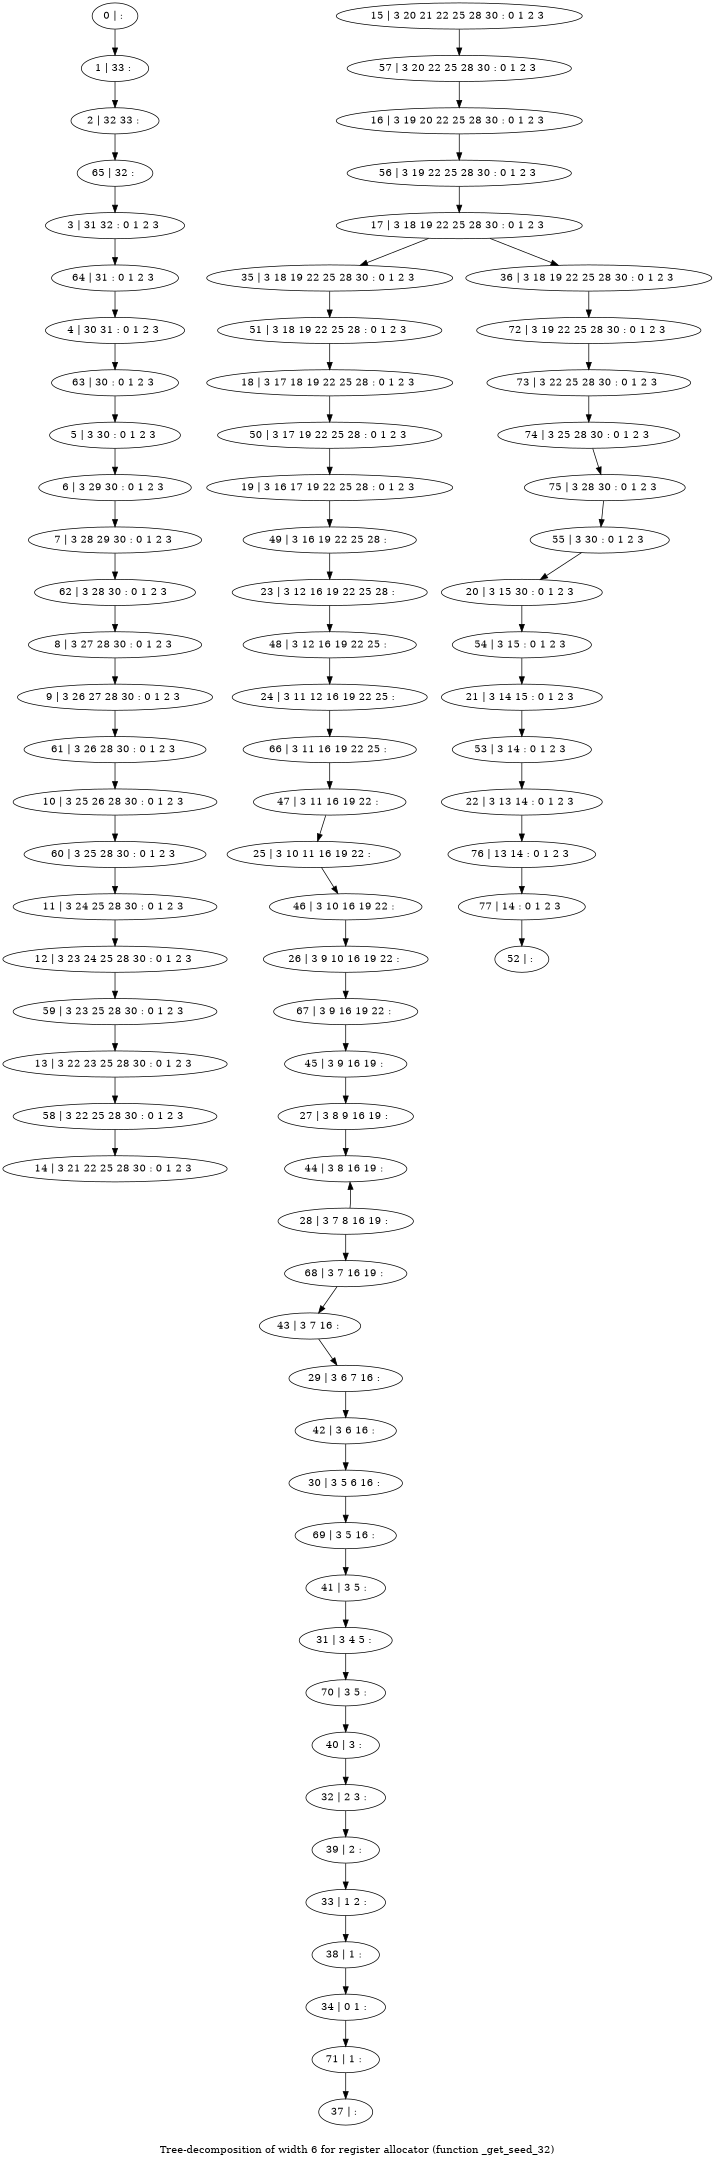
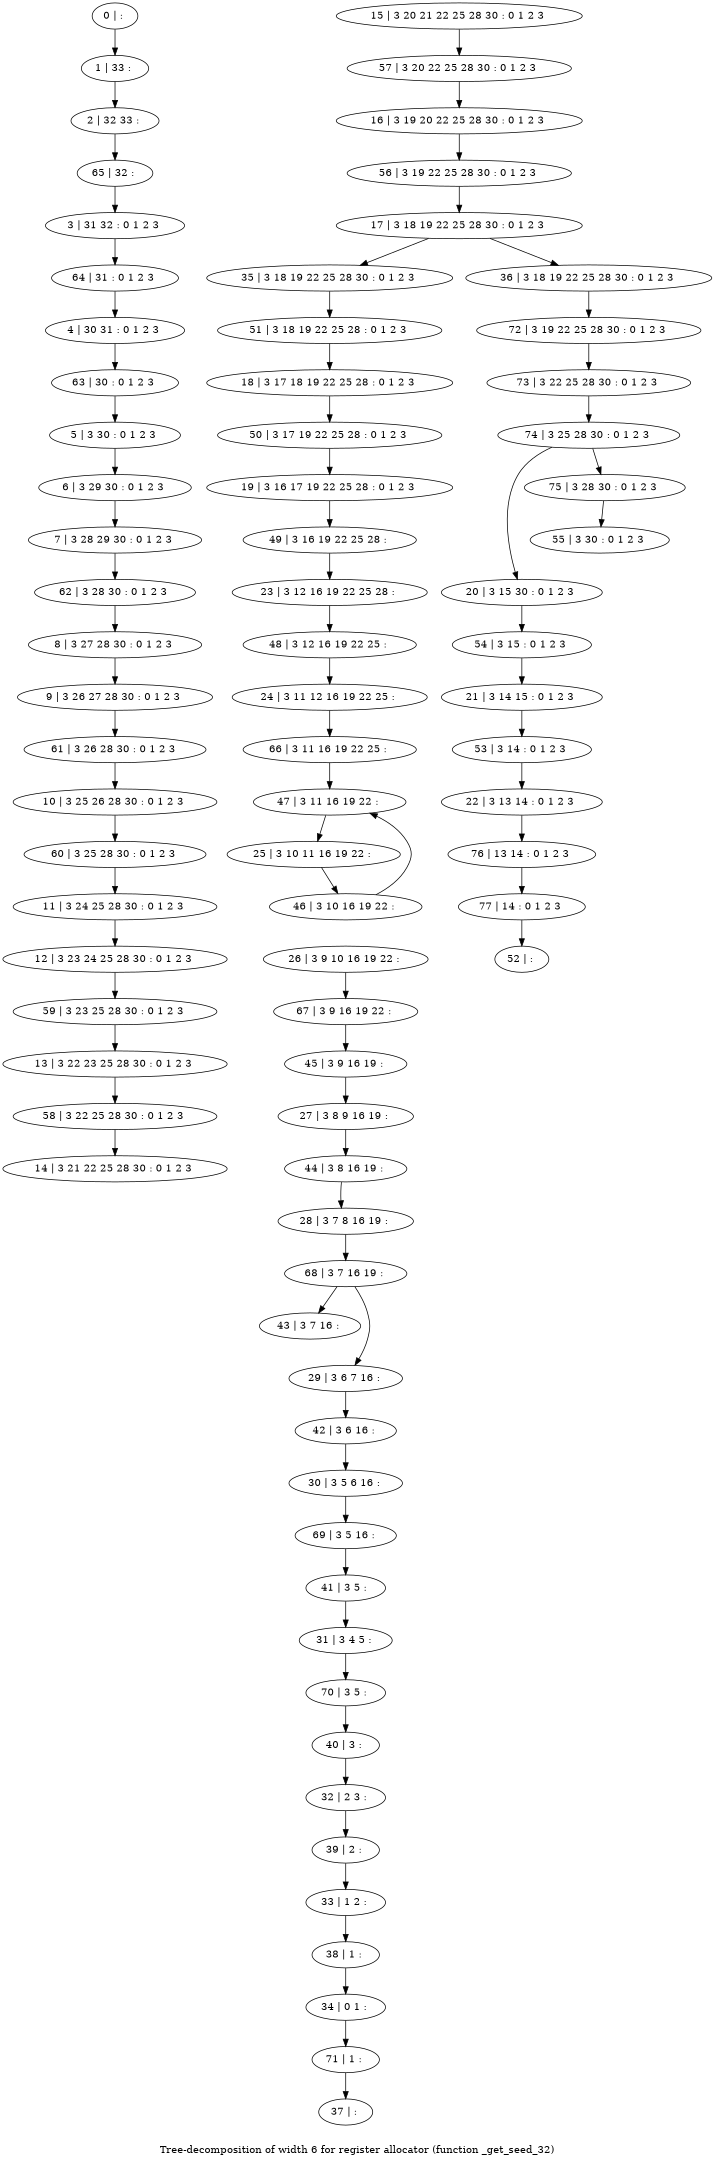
edge "55 | 3 30 : 0 1 2 3" -> "20 | 3 15 30 : 0 1 2 3": now "74 | 3 25 28 30 : 0 1 2 3" -> "20 | 3 15 30 : 0 1 2 3"
edge "46 | 3 10 16 19 22 :" -> "26 | 3 9 10 16 19 22 :": now "46 | 3 10 16 19 22 :" -> "47 | 3 11 16 19 22 :"
edge "28 | 3 7 8 16 19 :" -> "44 | 3 8 16 19 :": reversed
edge "43 | 3 7 16 :" -> "29 | 3 6 7 16 :": now "68 | 3 7 16 19 :" -> "29 | 3 6 7 16 :"
